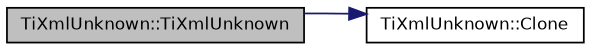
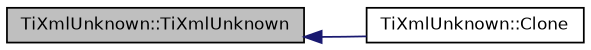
edge "TiXmlUnknown::TiXmlUnknown" -> "TiXmlUnknown::Clone": reversed
